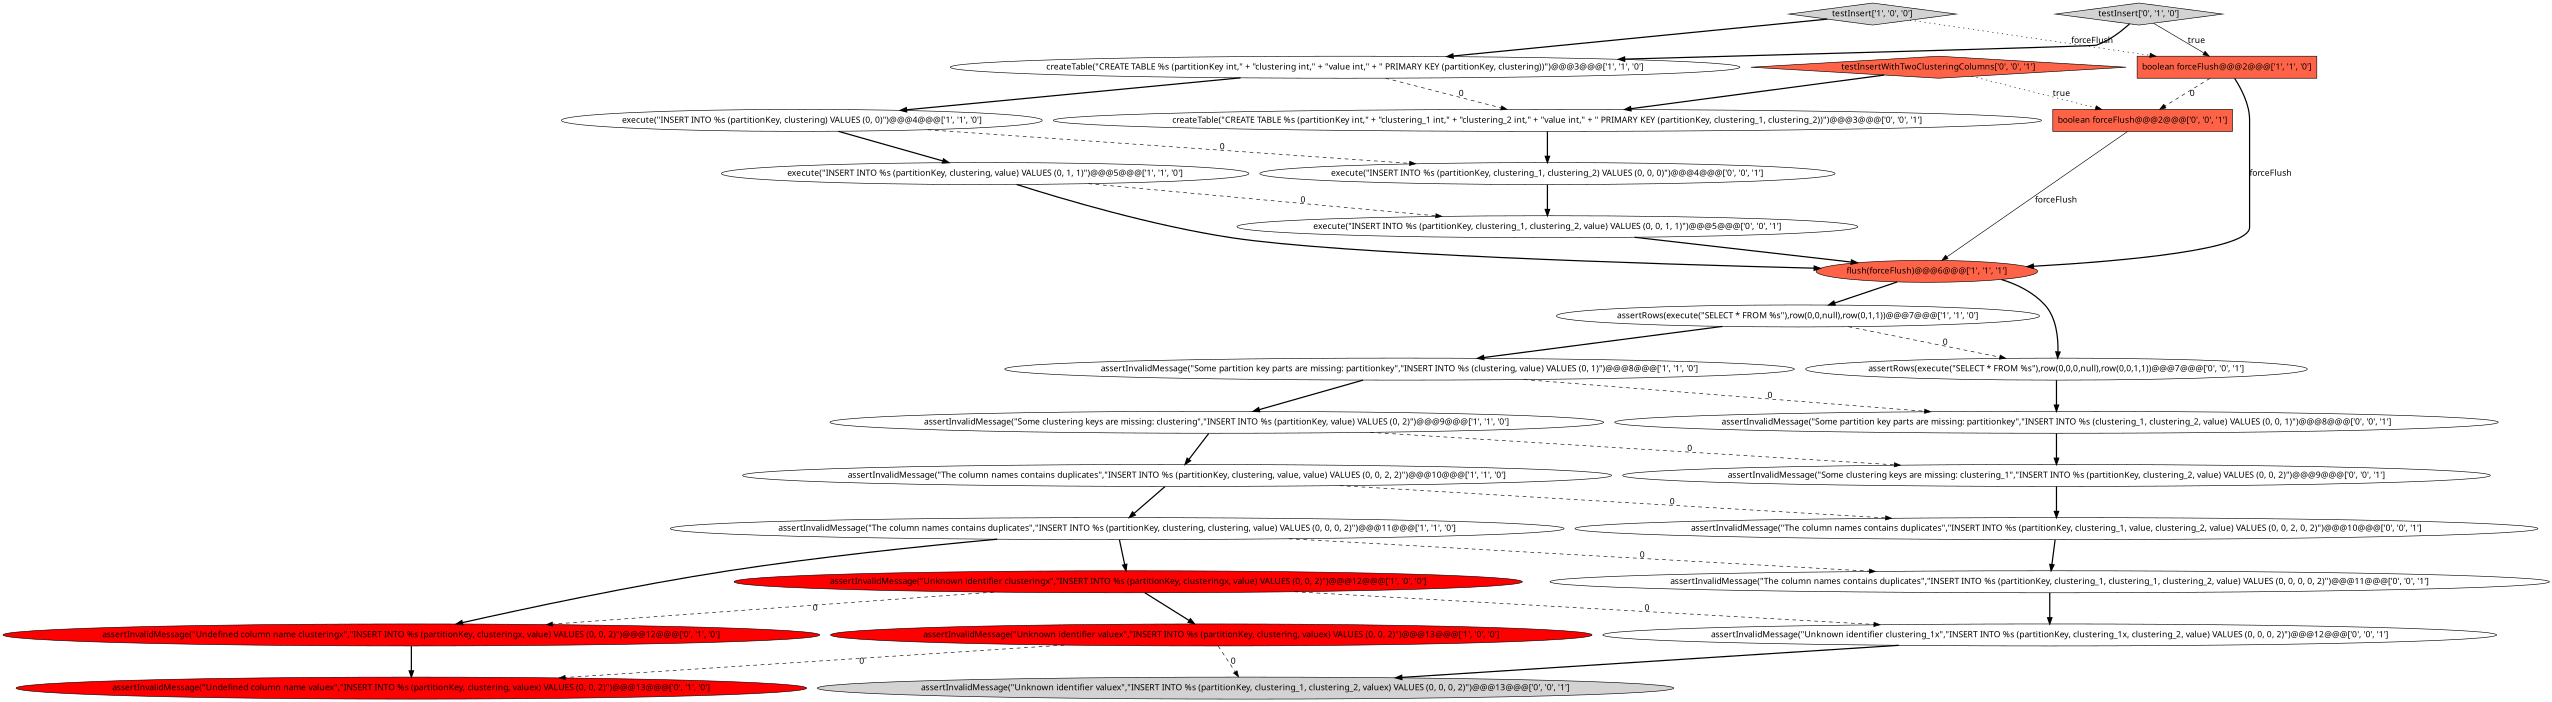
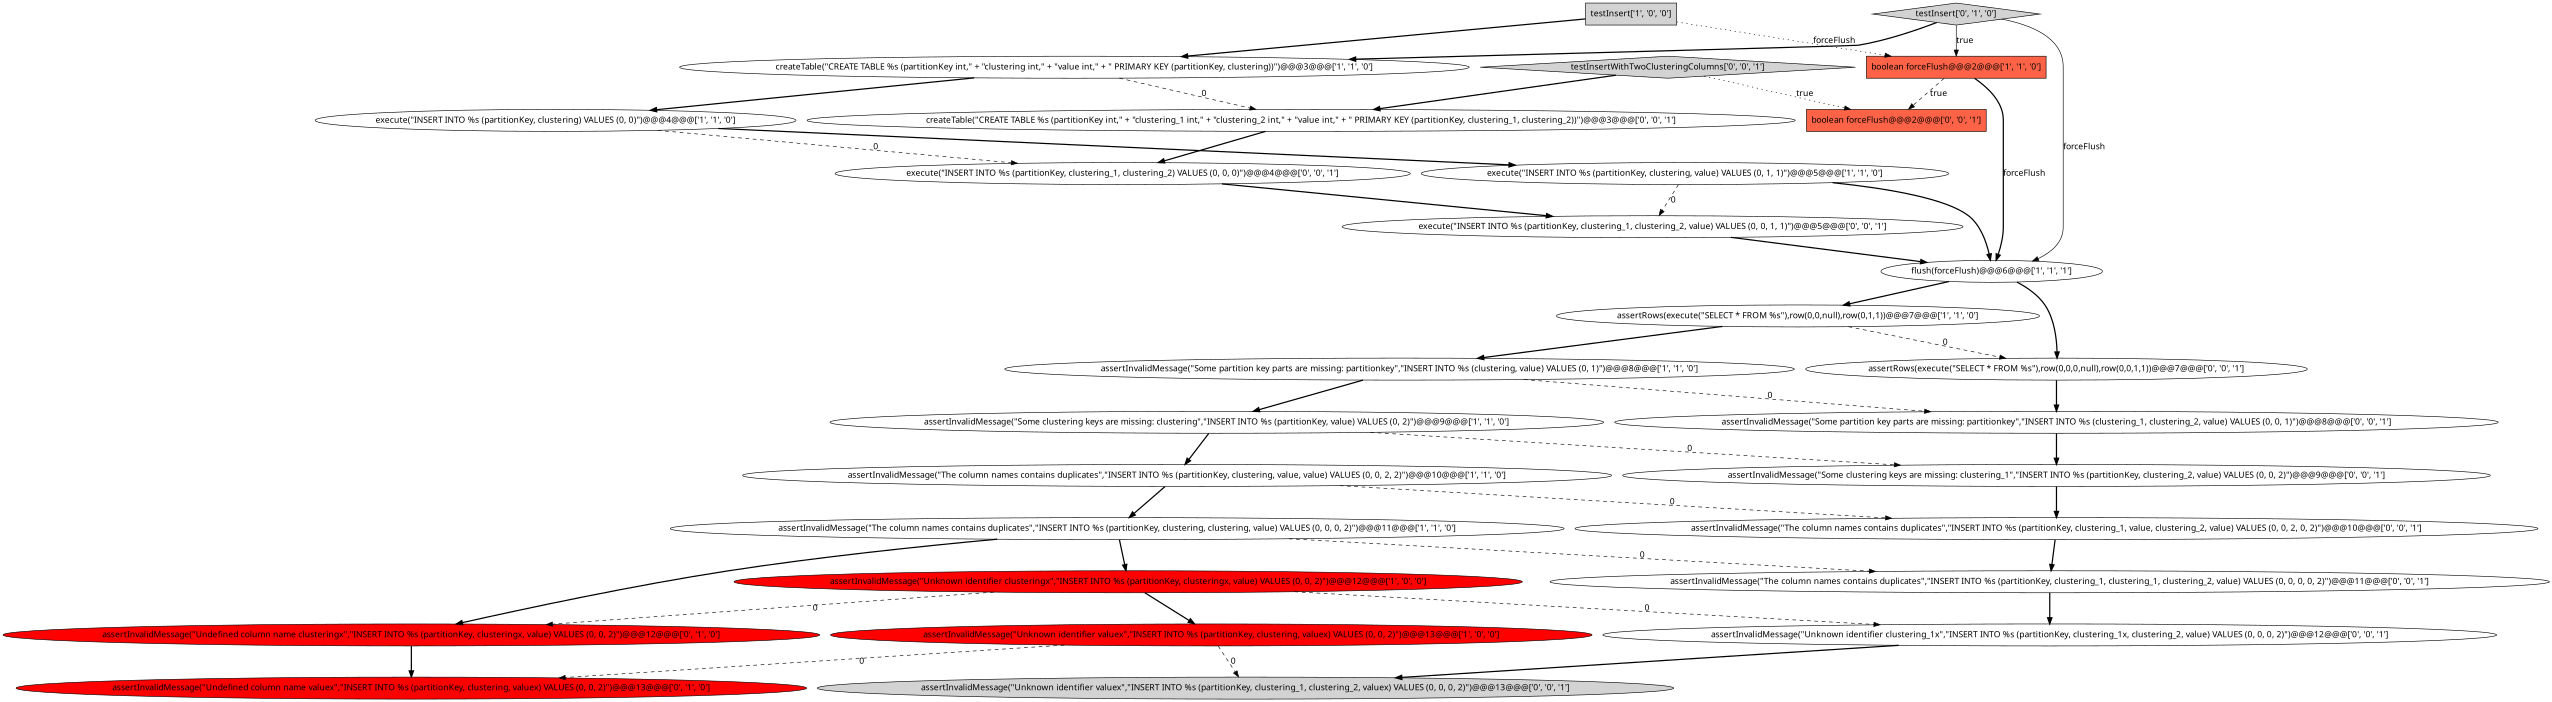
node "testInsert['1', '0', '0']": shape diamond -> box
node "testInsertWithTwoClusteringColumns['0', '0', '1']": fillcolor tomato -> lightgray
edge "boolean forceFlush@@@2@@@['1', '1', '0']" -> "boolean forceFlush@@@2@@@['0', '0', '1']": label "0" -> "true"
edge "boolean forceFlush@@@2@@@['0', '0', '1']" -> "flush(forceFlush)@@@6@@@['1', '1', '1']": now "testInsert['0', '1', '0']" -> "flush(forceFlush)@@@6@@@['1', '1', '1']"
node "flush(forceFlush)@@@6@@@['1', '1', '1']": fillcolor tomato -> white
